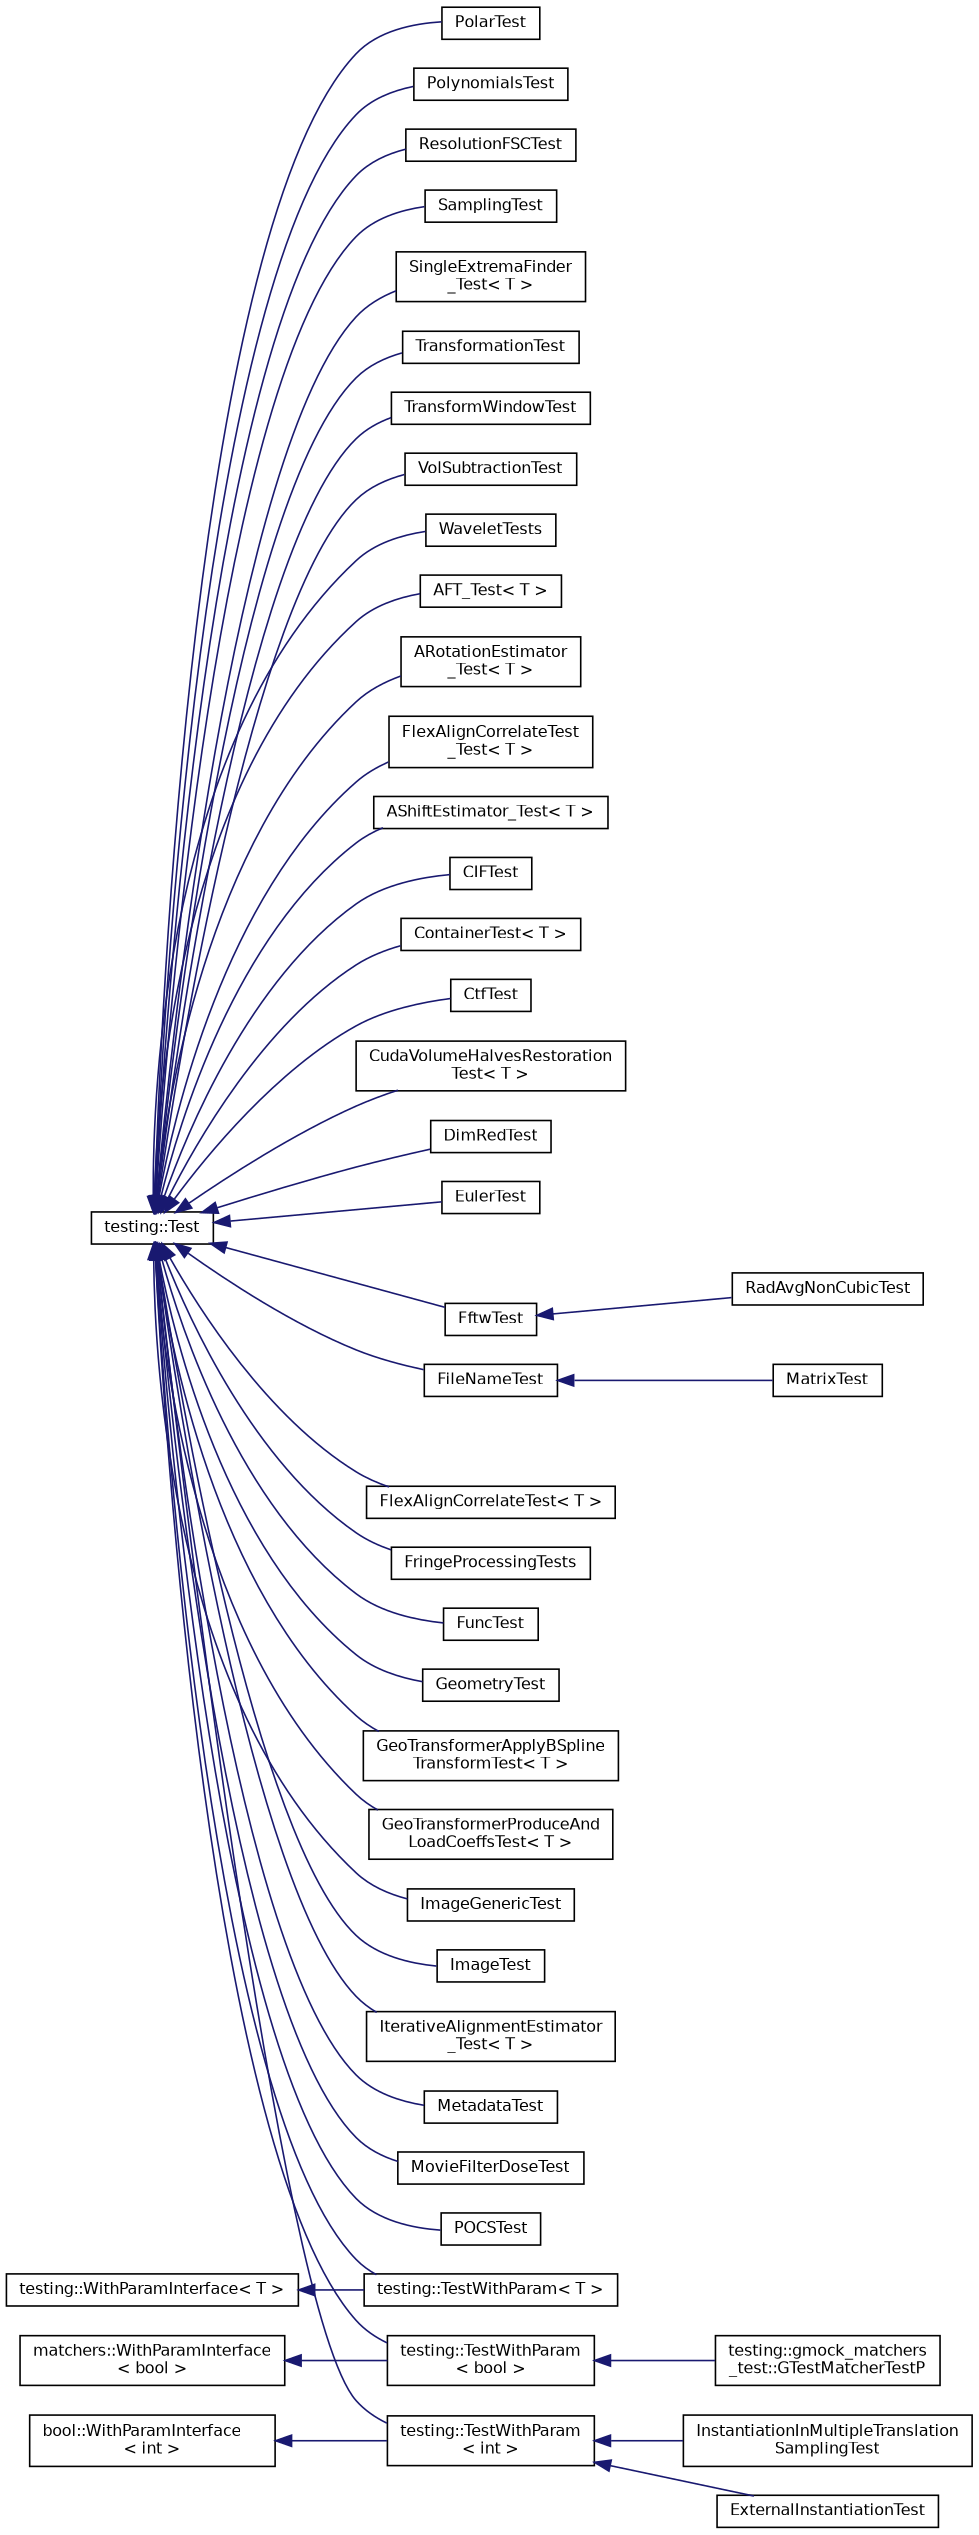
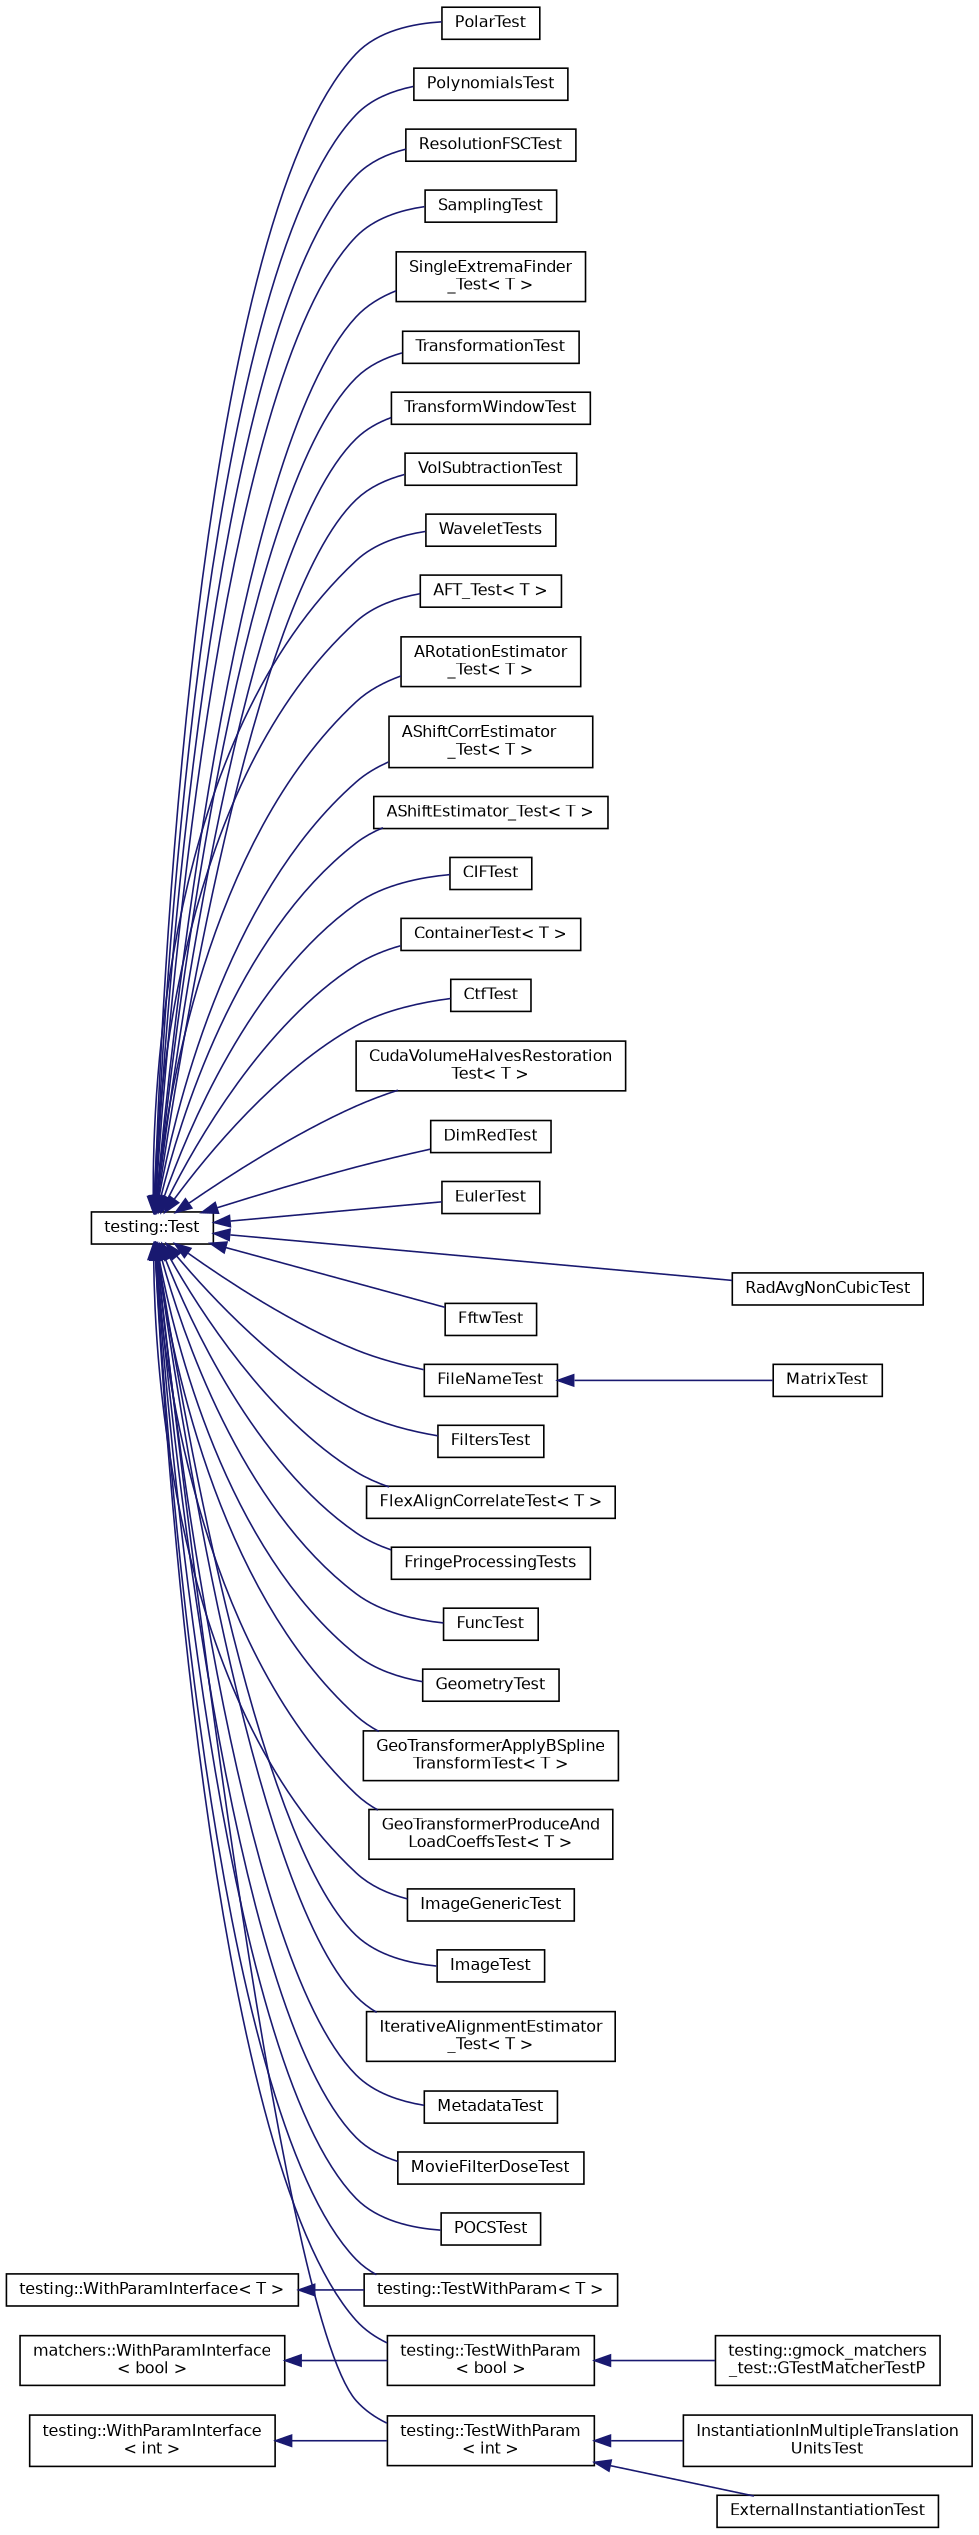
node "FlexAlignCorrelateTest _Test< T >": label "FlexAlignCorrelateTest _Test< T >" -> "AShiftCorrEstimator _Test< T >"
edge "RadAvgNonCubicTest" -> "FftwTest": now "RadAvgNonCubicTest" -> "testing::Test"
node "FiltersTest": added
node "bool::WithParamInterface < int >": label "bool::WithParamInterface < int >" -> "testing::WithParamInterface < int >"
node "InstantiationInMultipleTranslation SamplingTest": label "InstantiationInMultipleTranslation SamplingTest" -> "InstantiationInMultipleTranslation UnitsTest"
